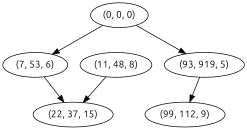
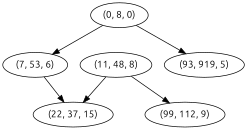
node "(0, 0, 0)": label "(0, 0, 0)" -> "(0, 8, 0)"
edge "(93, 919, 5)" -> "(99, 112, 9)": now "(11, 48, 8)" -> "(99, 112, 9)"
